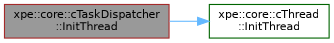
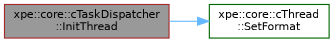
node "xpe::core::cThread ::InitThread": label "xpe::core::cThread ::InitThread" -> "xpe::core::cThread ::SetFormat"
